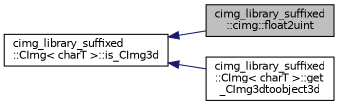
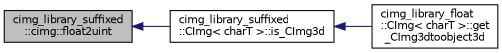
edge "cimg_library_suffixed ::cimg::float2uint" -> "cimg_library_suffixed ::CImg< charT >::is_CImg3d": reversed
node "cimg_library_suffixed ::CImg< charT >::get _CImg3dtoobject3d": label "cimg_library_suffixed ::CImg< charT >::get _CImg3dtoobject3d" -> "cimg_library_float ::CImg< charT >::get _CImg3dtoobject3d"
